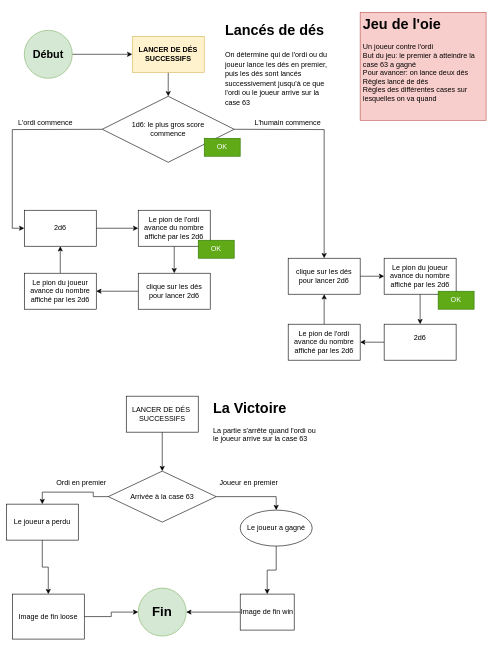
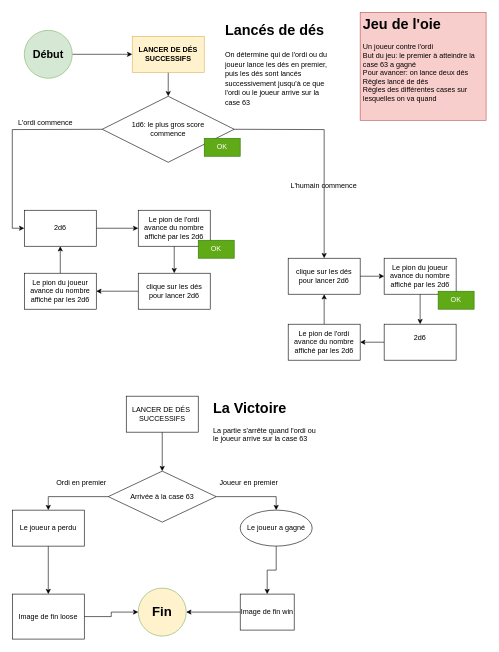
node "L'humain commence": moved (288, 123) -> (324, 186)
node "Le joueur a perdu": moved (42, 522) -> (48, 528)
node "Fin": fillcolor #d5e8d4 -> #fff2cc
